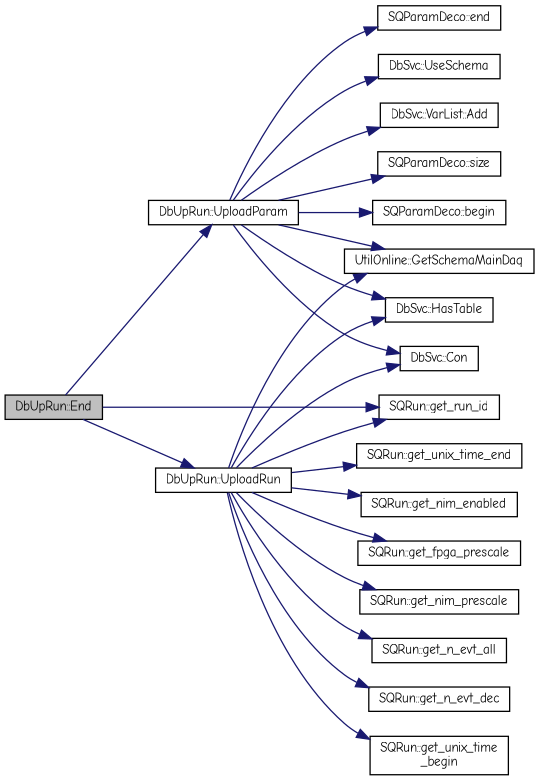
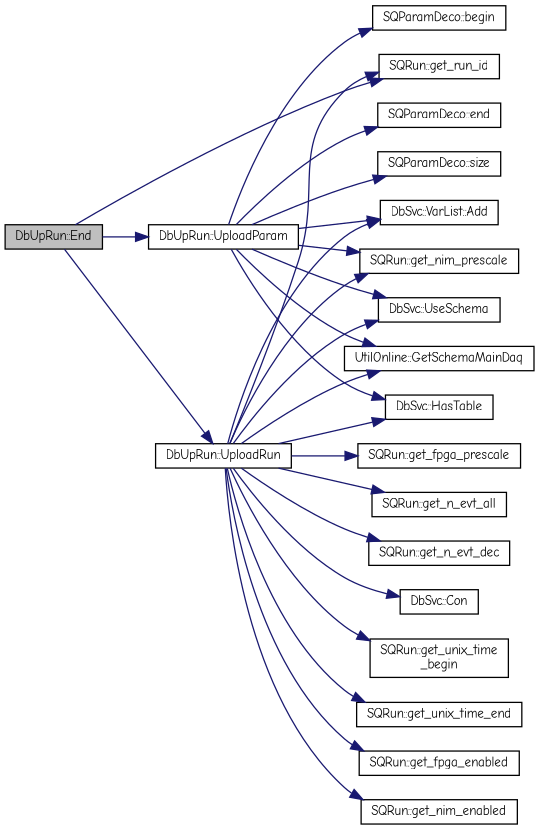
edge "DbUpRun::UploadRun" -> "DbSvc::VarList::Add": added
edge "DbUpRun::UploadParam" -> "DbSvc::Con": now "DbUpRun::UploadParam" -> "SQRun::get_nim_prescale"
edge "DbUpRun::UploadRun" -> "DbSvc::UseSchema": added
node "SQRun::get_fpga_enabled": added
